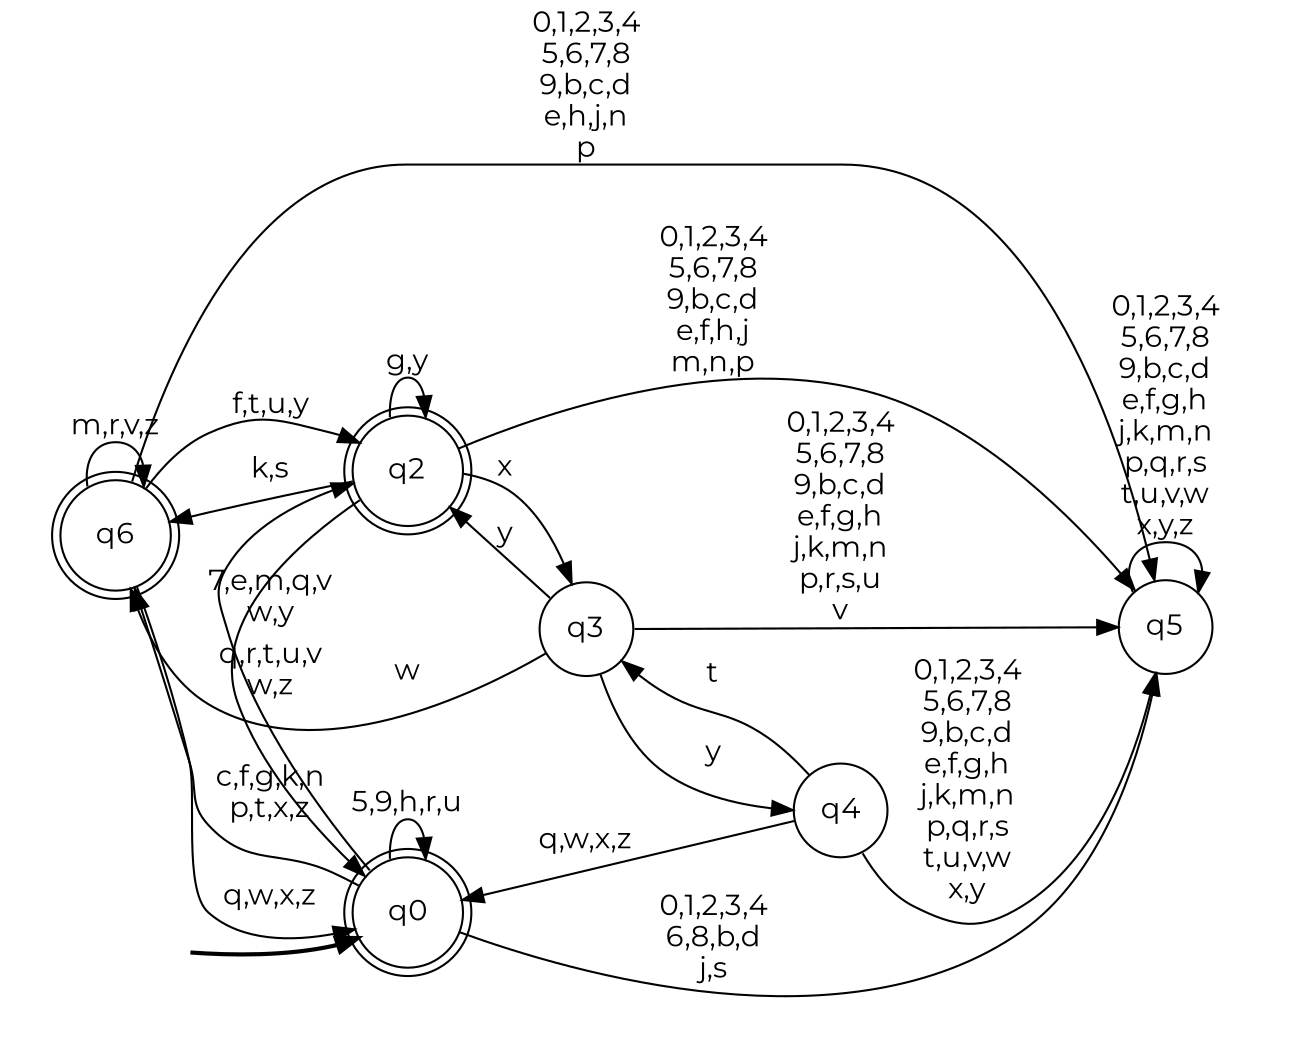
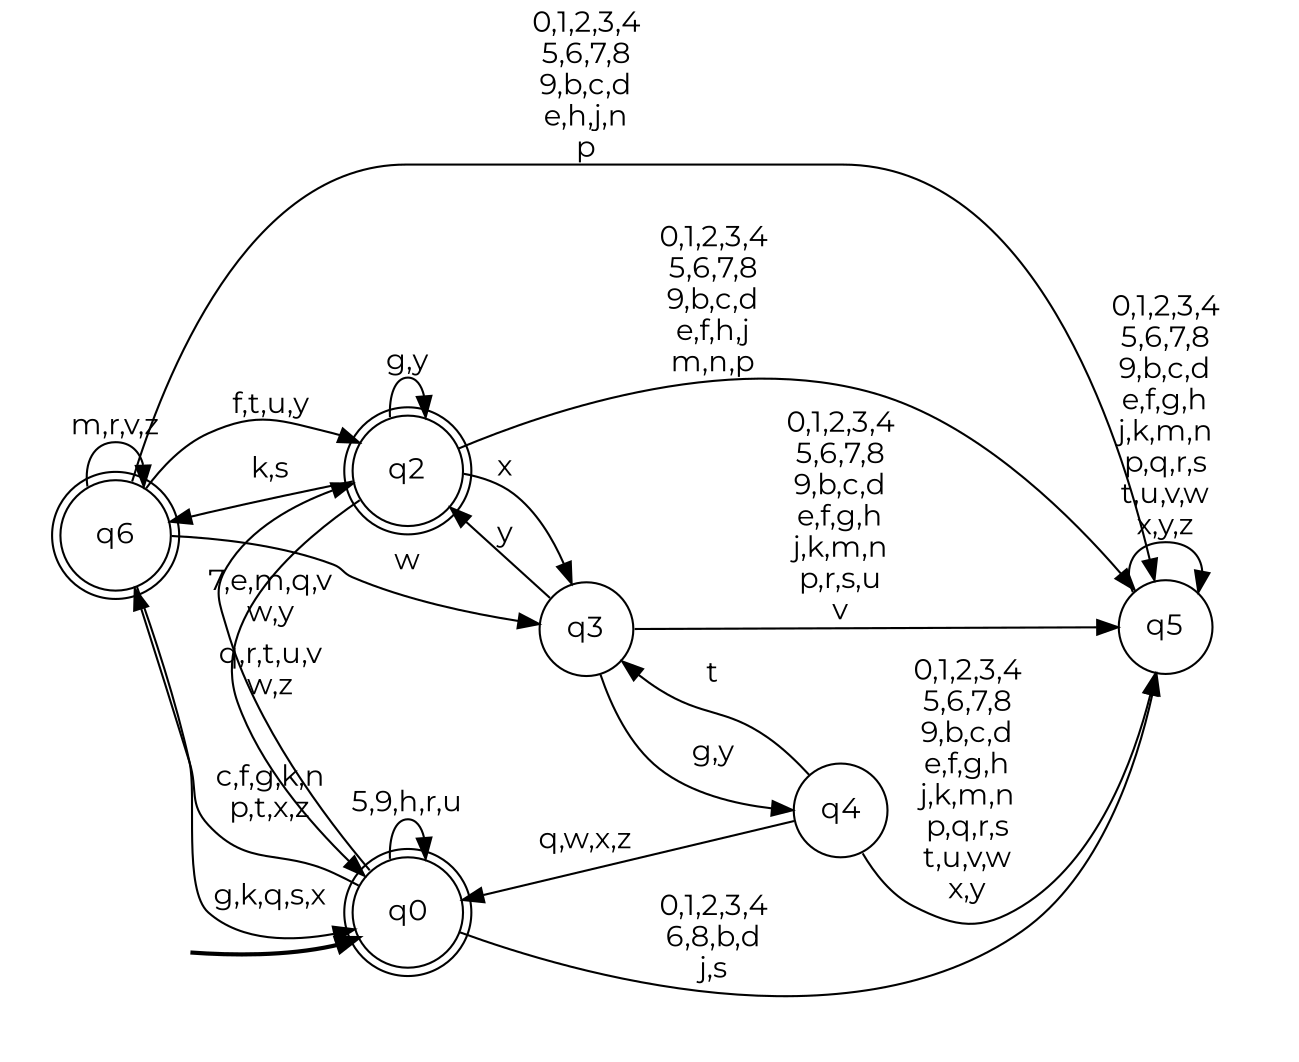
edge "q3" -> "q6": reversed
edge "q3" -> "q4": label "y" -> "g,y"
edge "q6" -> "q0": label "q,w,x,z" -> "g,k,q,s,x"
